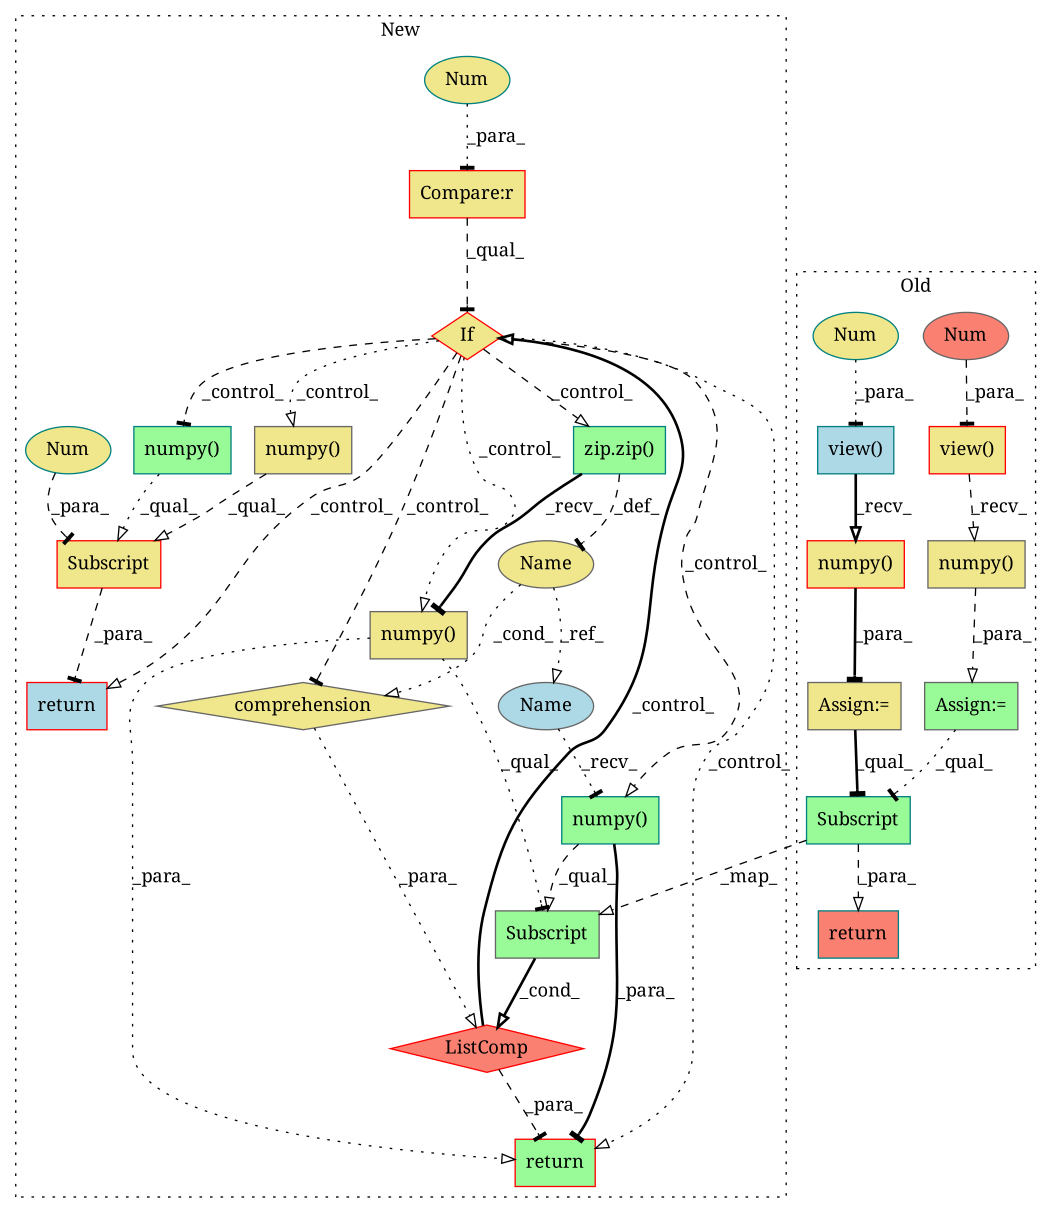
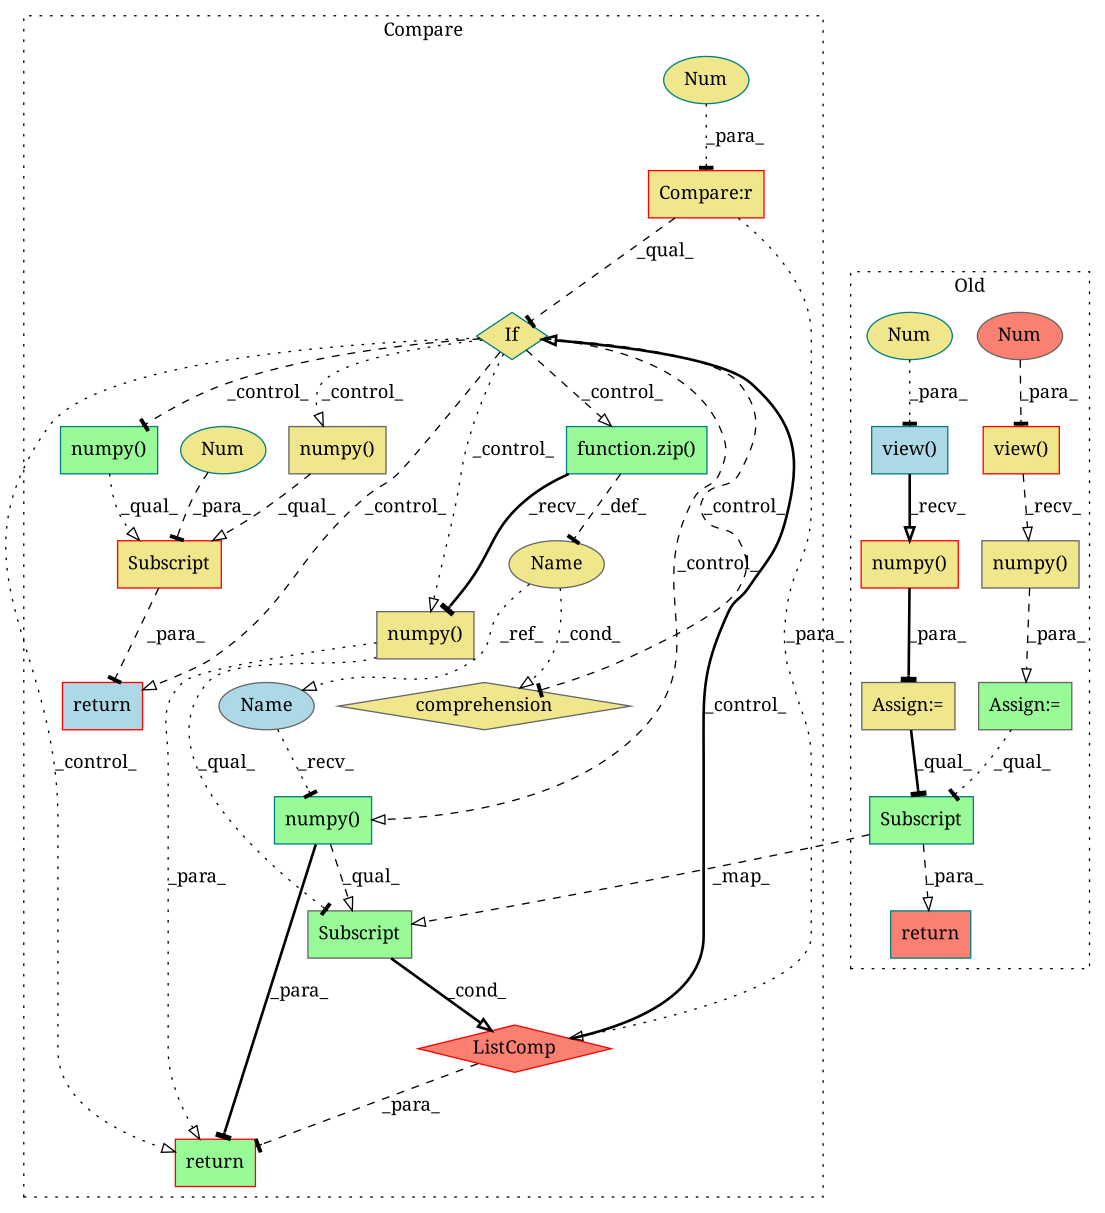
cluster "New": label "New" -> "Compare"
node "If": color red -> teal
node "zip.zip()": label "zip.zip()" -> "function.zip()"
edge "comprehension" -> "ListComp": now "Compare:r" -> "ListComp"
